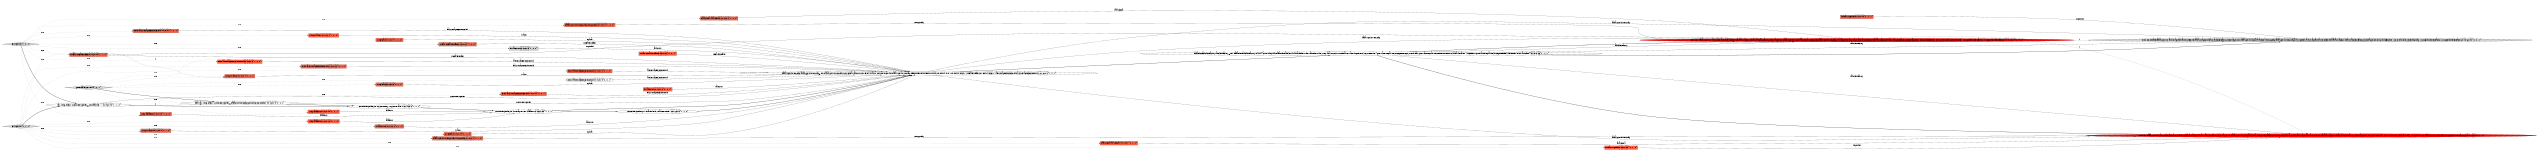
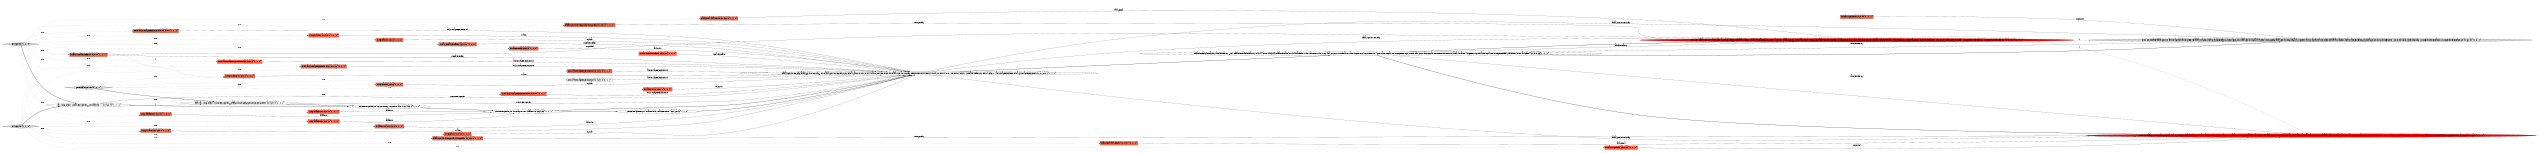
edge "getSupervisor['1', '0', '0']" -> "int replicas@@@2@@@['1', '0', '0']": added, label "true"
node "int taskCount@@@2@@@['1', '0', '0']": fillcolor lightgray -> tomato
edge "getTestableSupervisor['0', '0', '1']" -> "Period lateMessageRejectionPeriod@@@2@@@['1', '0', '0']": now "getTestableSupervisor['0', '0', '1']" -> "int taskCount@@@2@@@['0', '0', '1']"
